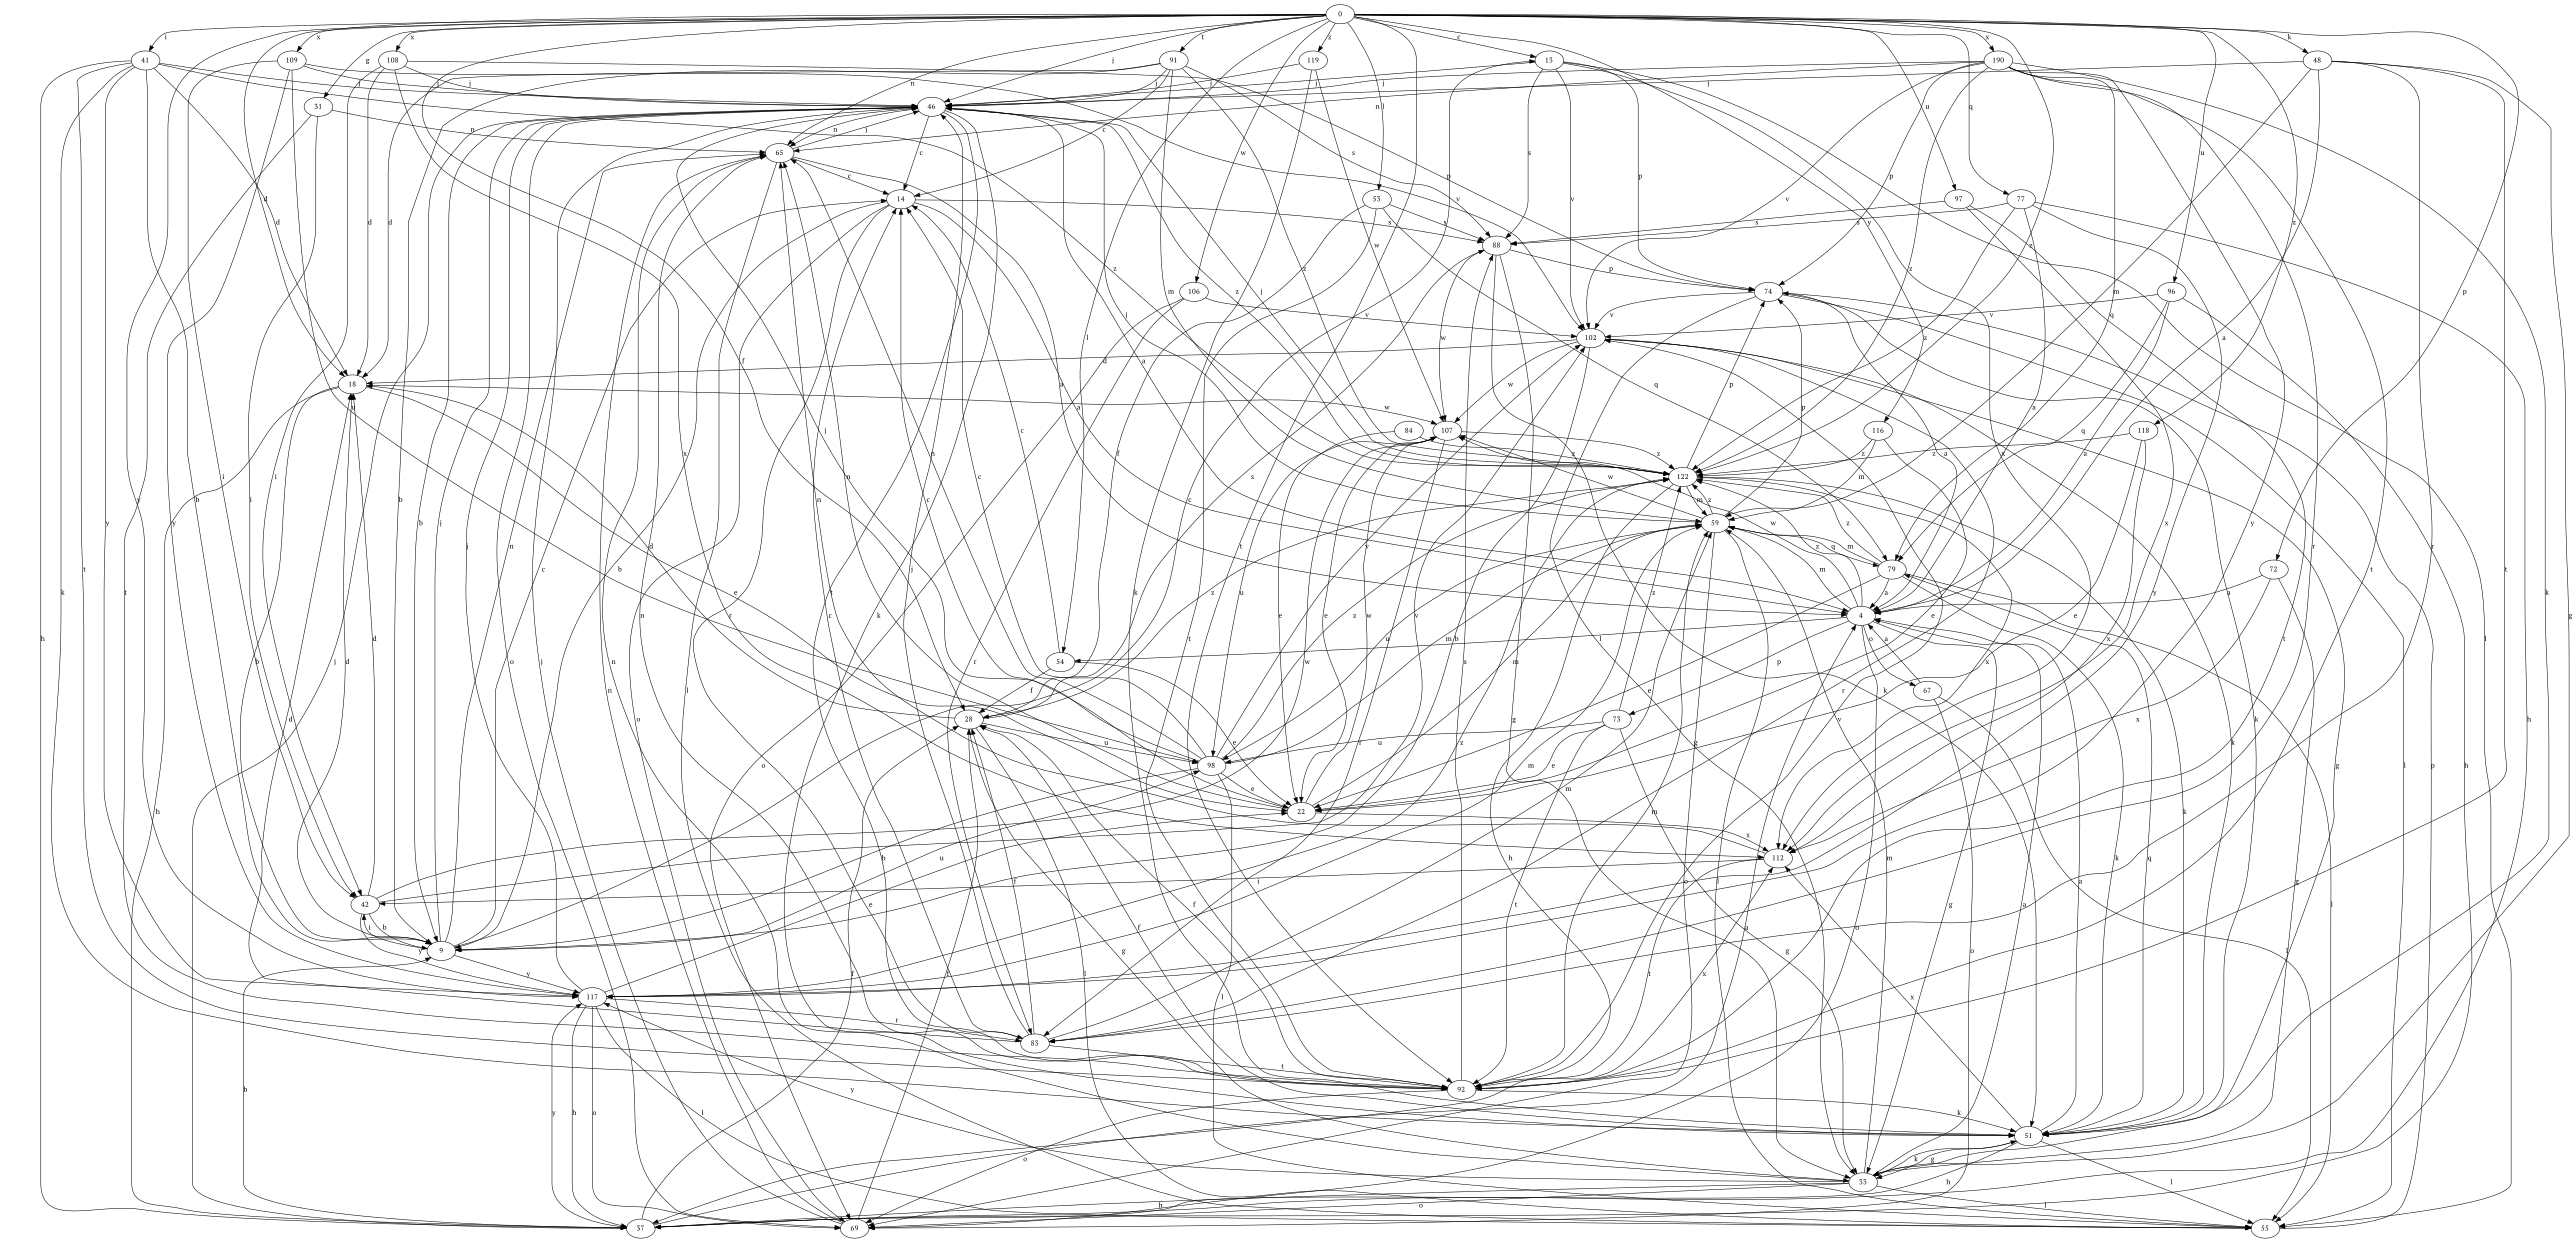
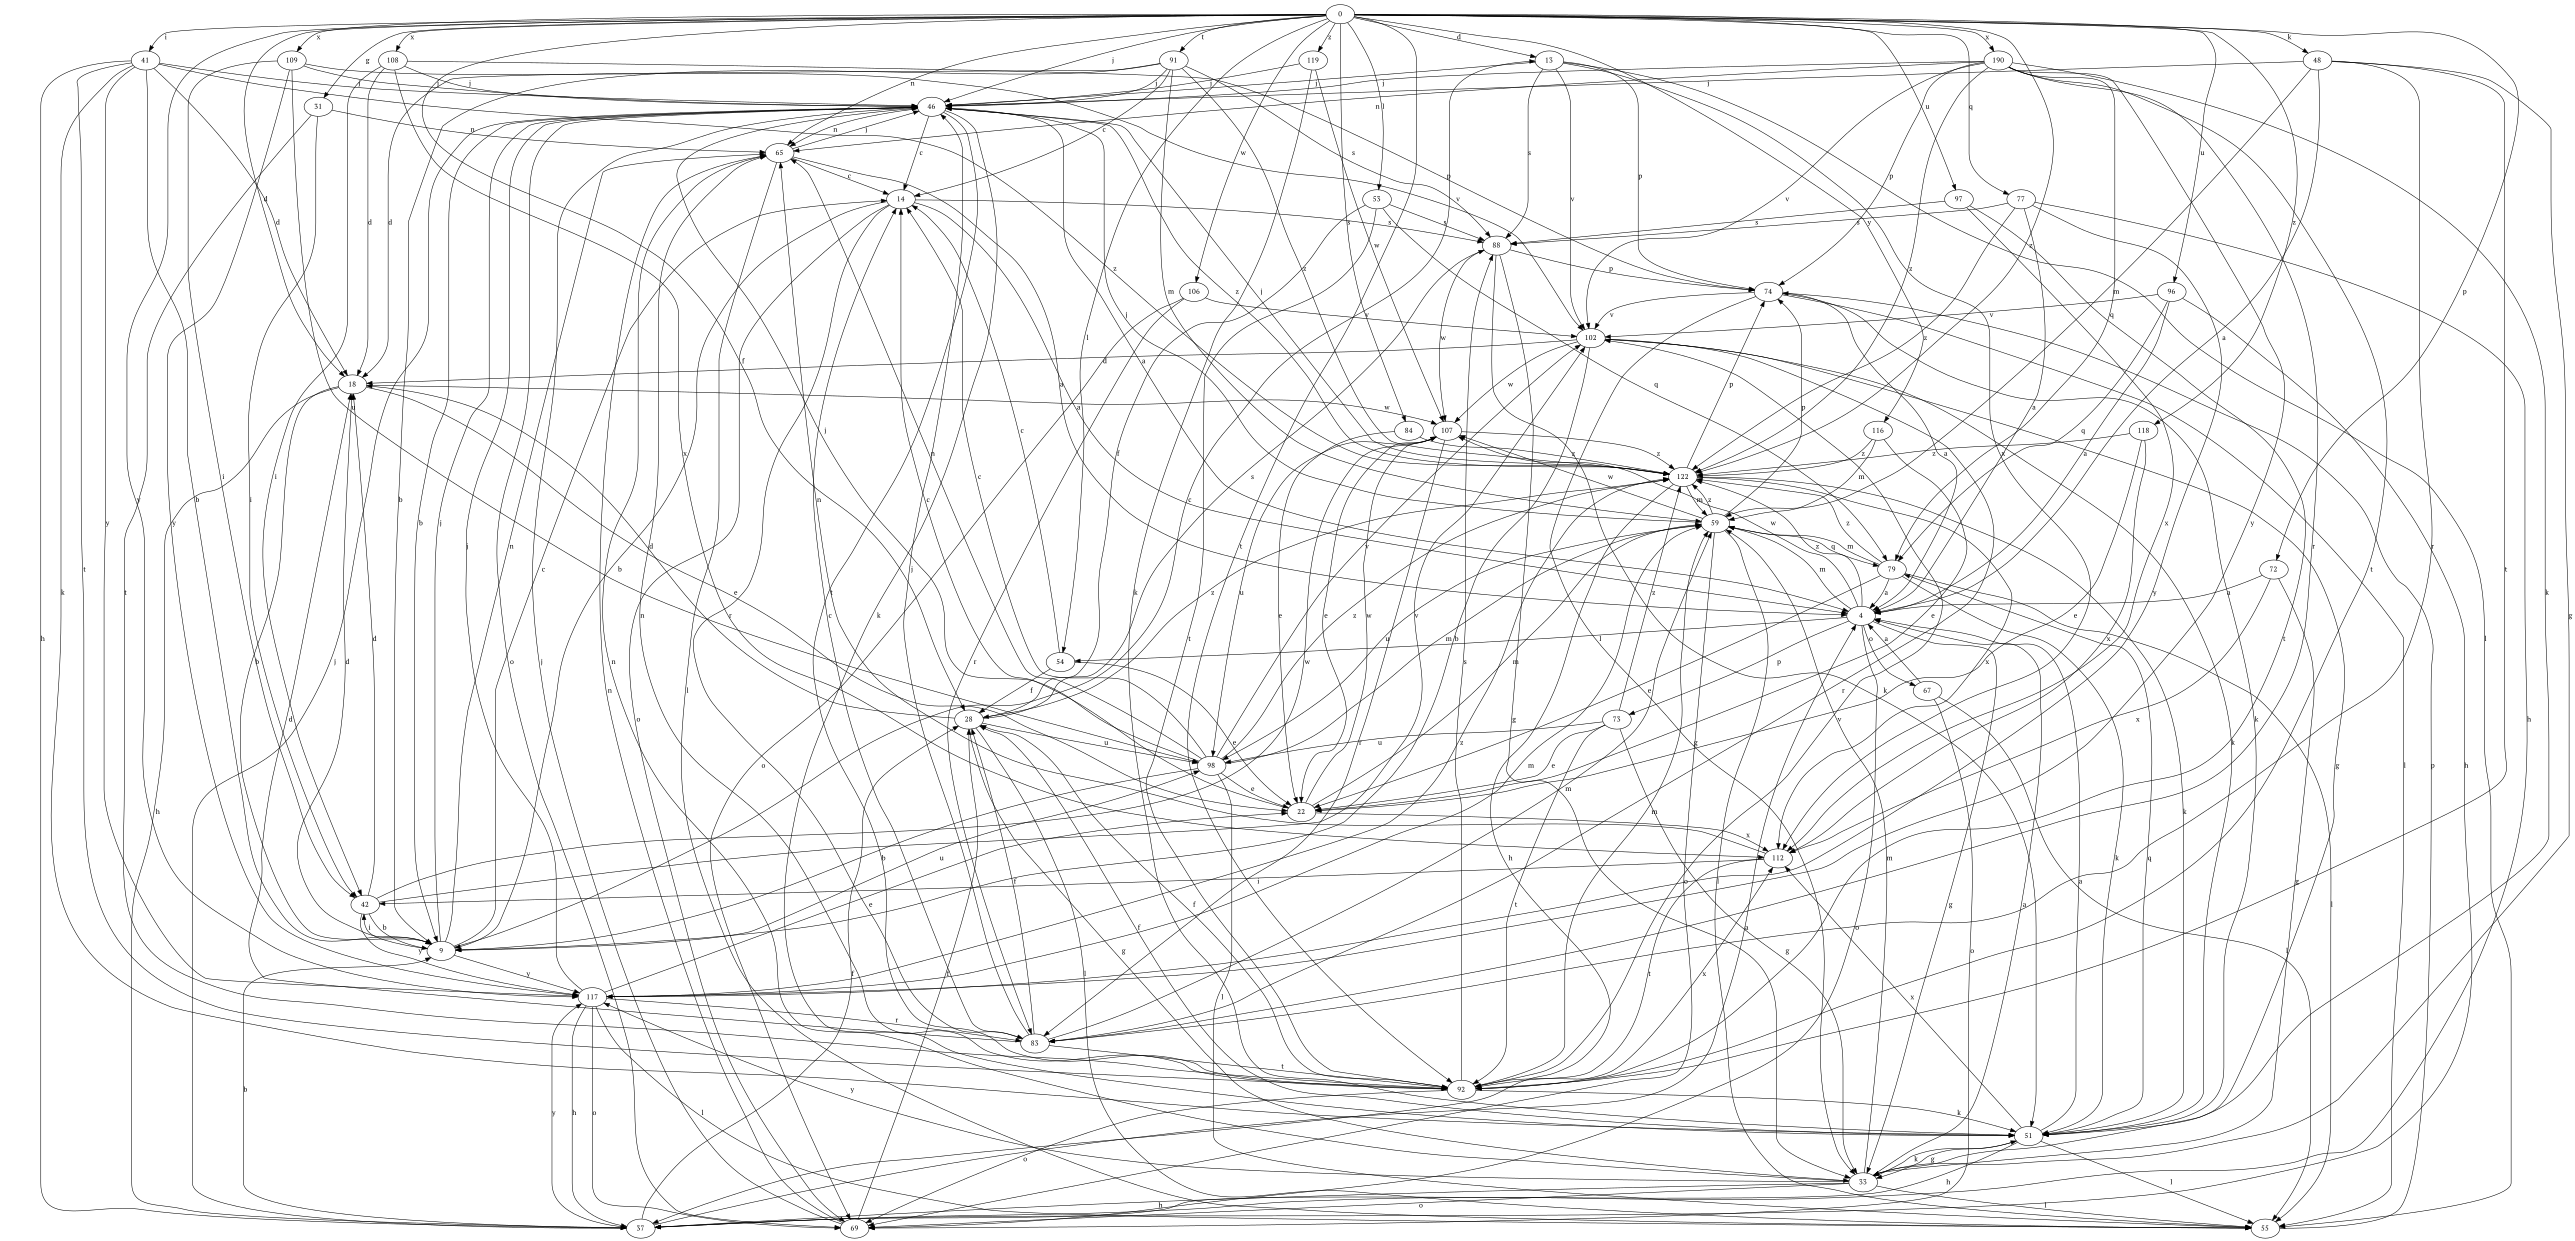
edge "0" -> "13": label "c" -> "d"
edge "0" -> "84": added, label "s"
edge "22" -> "65": removed, label "n"
